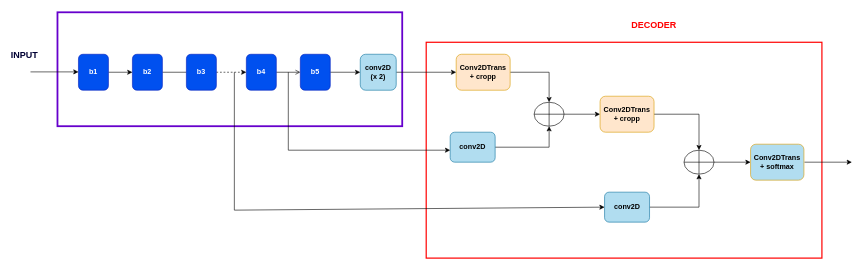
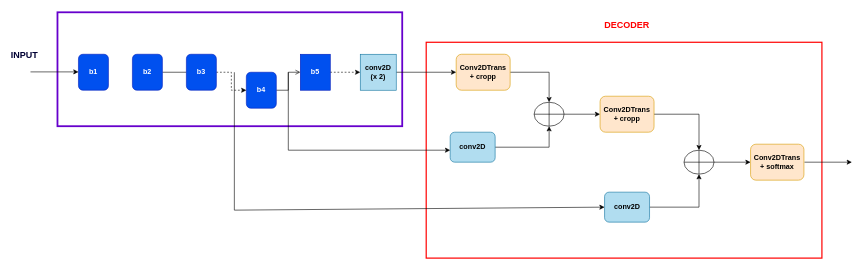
node "DECODER": moved (654, 24) -> (627, 24)
edge "b1" -> "b2": removed
node "b4": moved (261, 72) -> (261, 90)
node "b5": shape rounded rectangle -> rectangle
edge "b5" -> "conv2D (x 2)": style solid -> dashed
node "conv2D (x 2)": shape rounded rectangle -> rectangle
node "Conv2DTrans + softmax": fillcolor #b1ddf0 -> #ffe6cc
